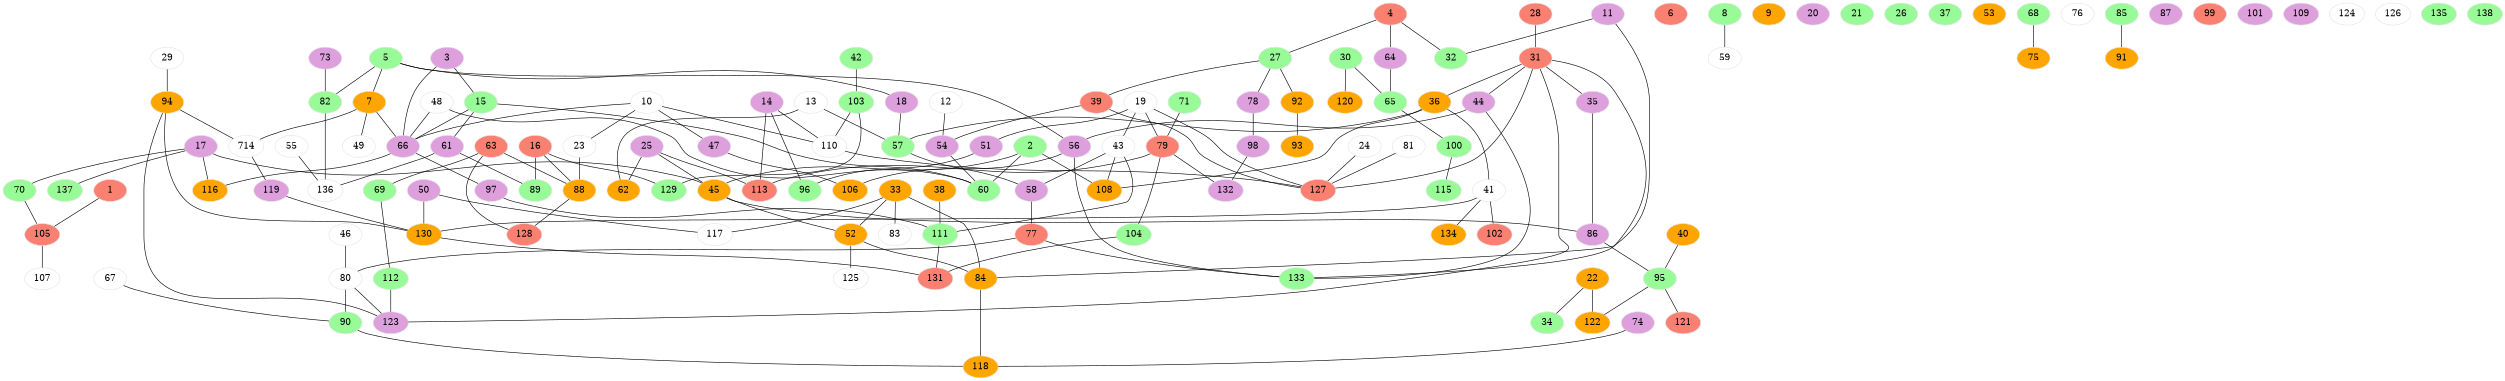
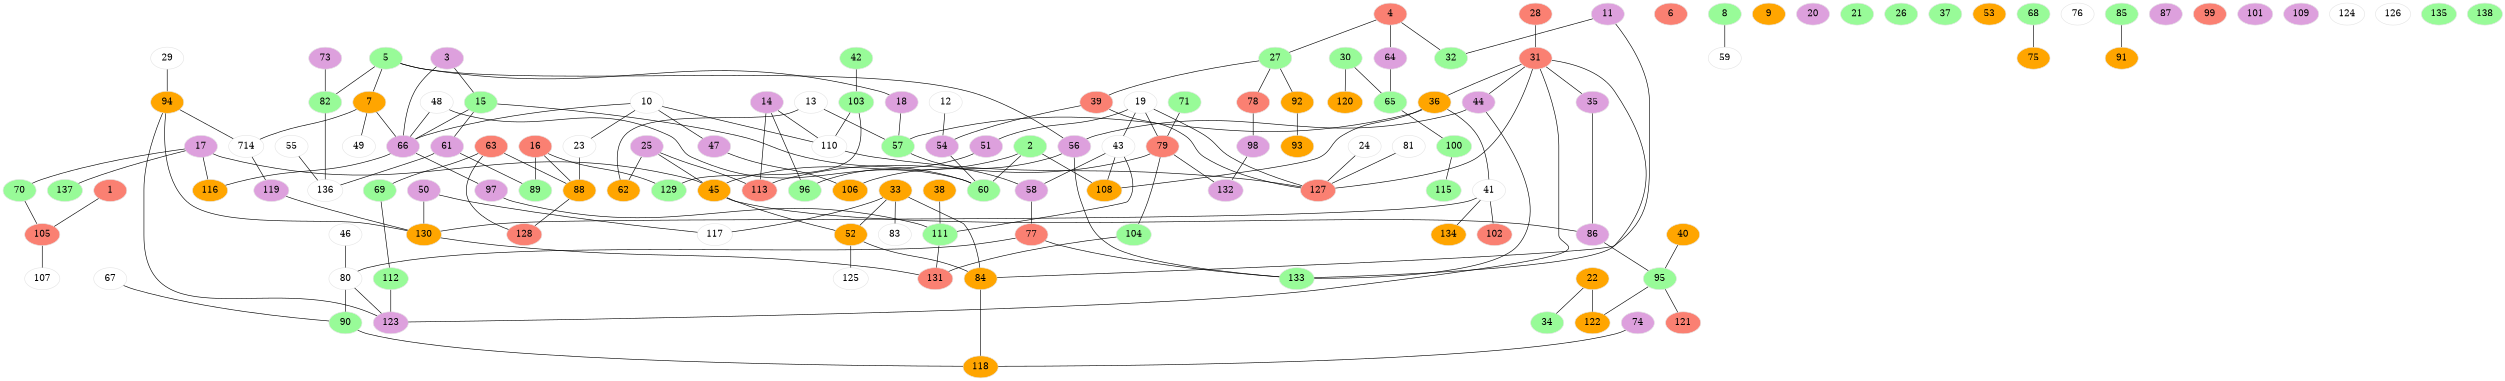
node "78": fillcolor plum -> salmon
